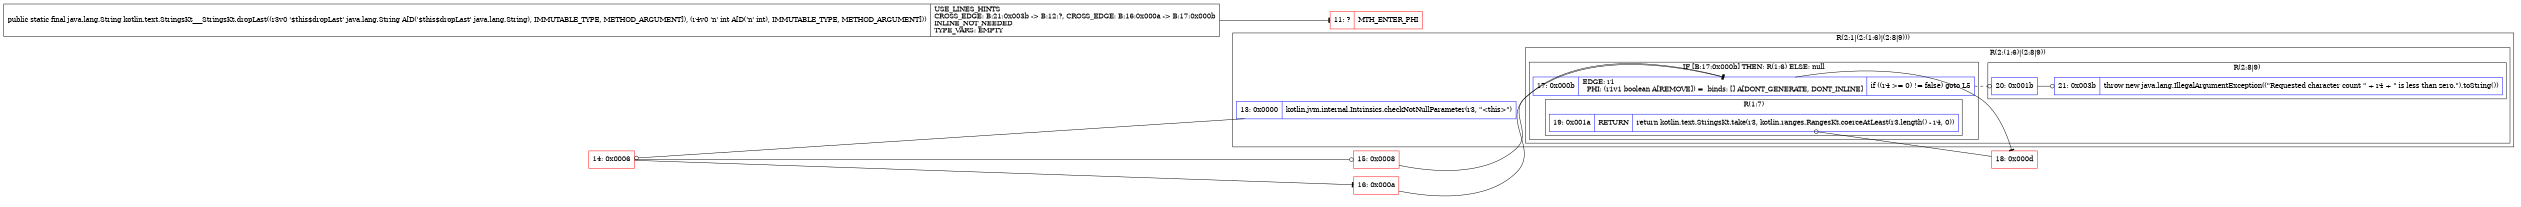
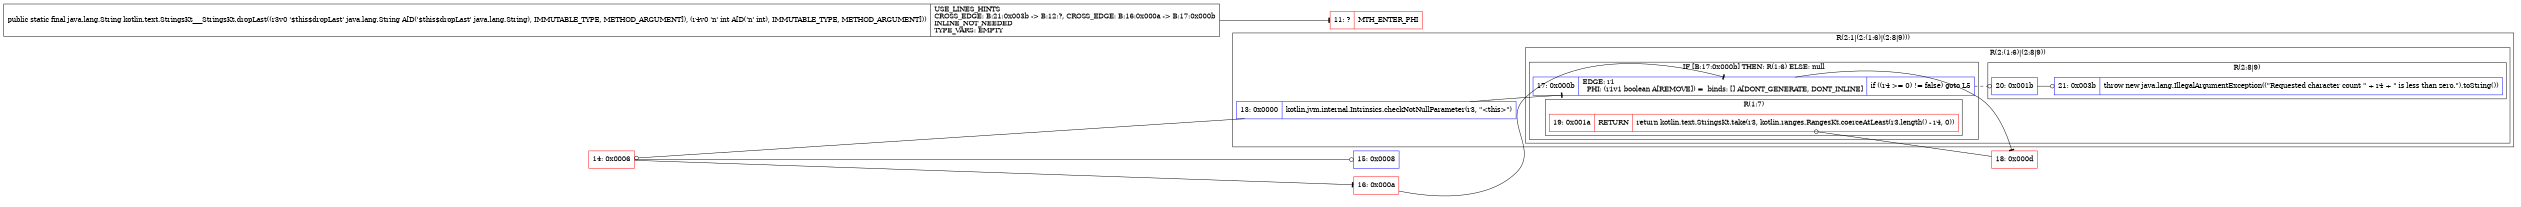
node "19: 0x001a": color blue -> red
edge "15: 0x0008" -> "17: 0x000b": now "13: 0x0000" -> "17: 0x000b"
node "15: 0x0008": color red -> blue
